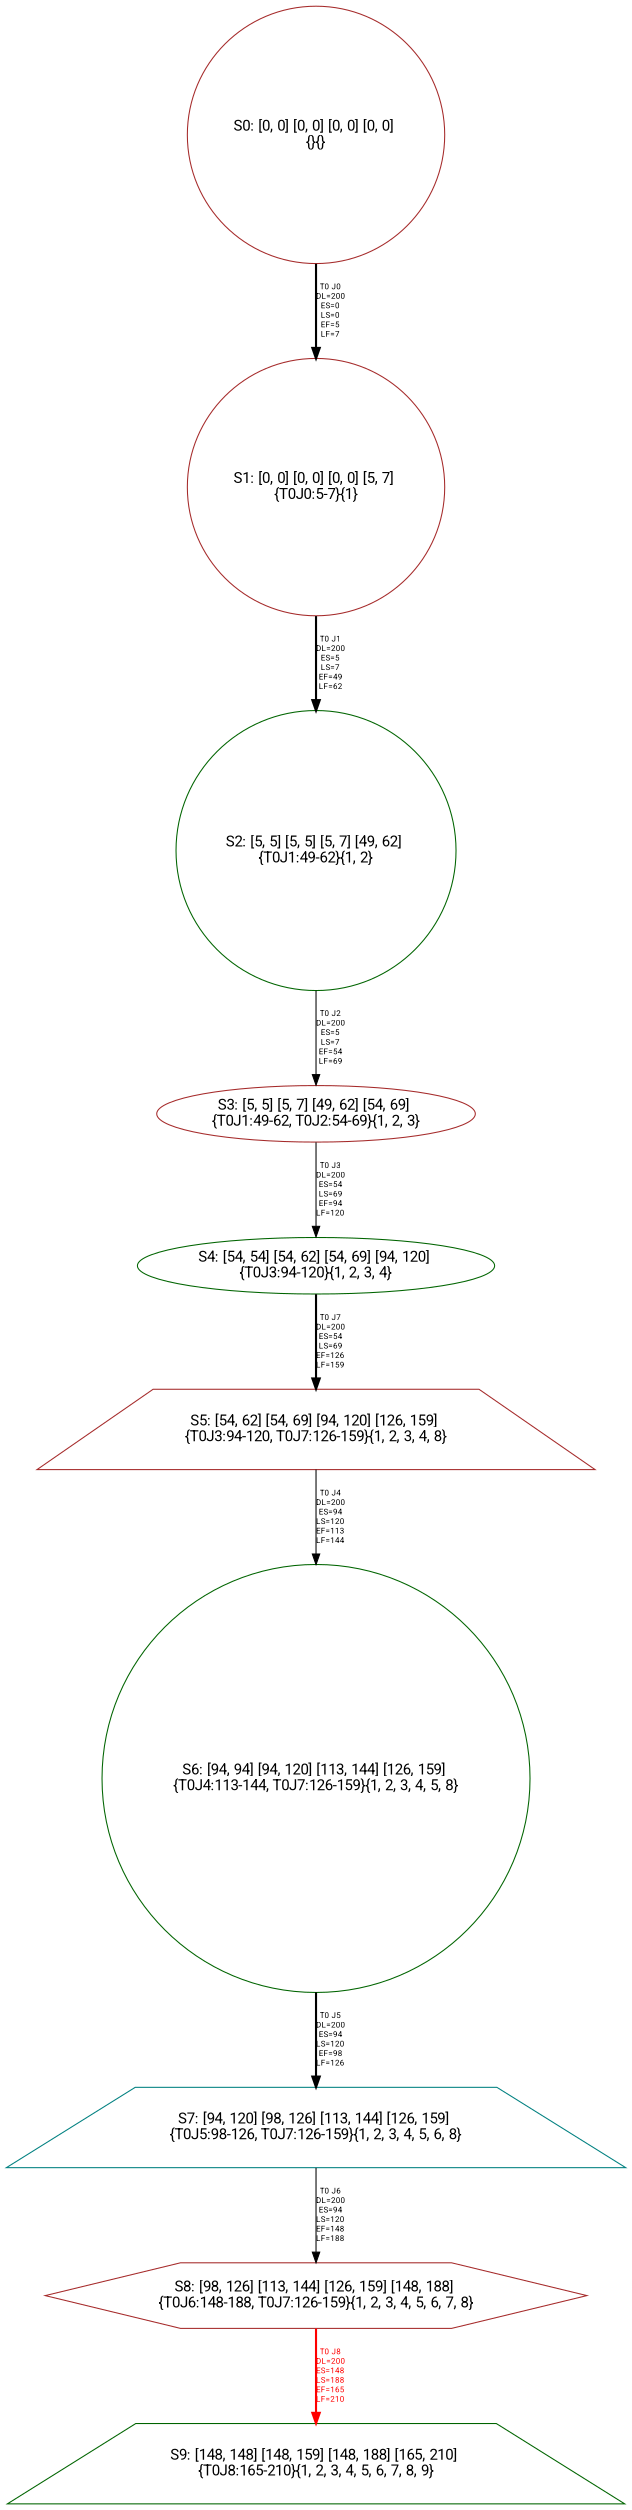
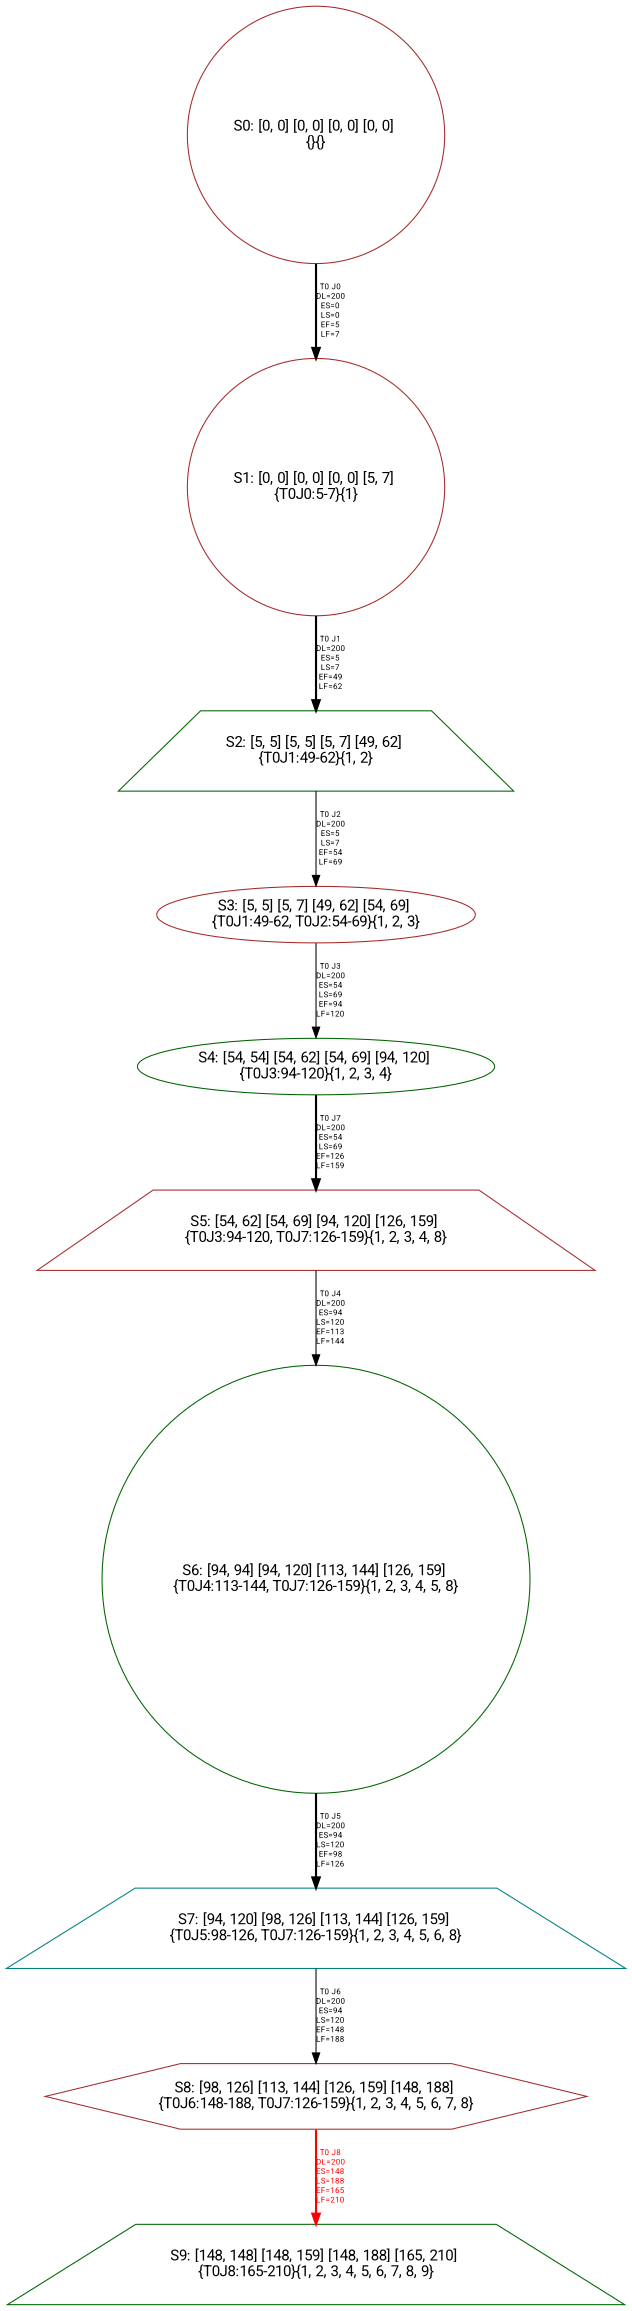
node "S2: [5, 5] [5, 5] [5, 7] [49, 62] {T0J1:49-62}{1, 2}": shape circle -> trapezium
